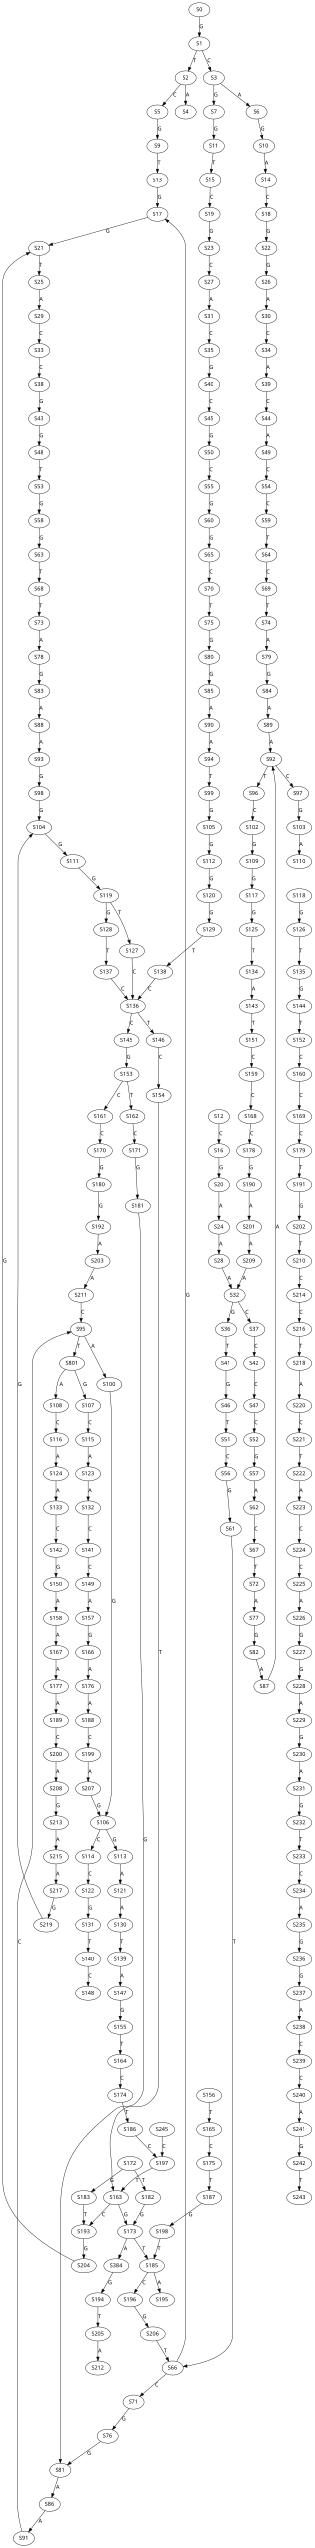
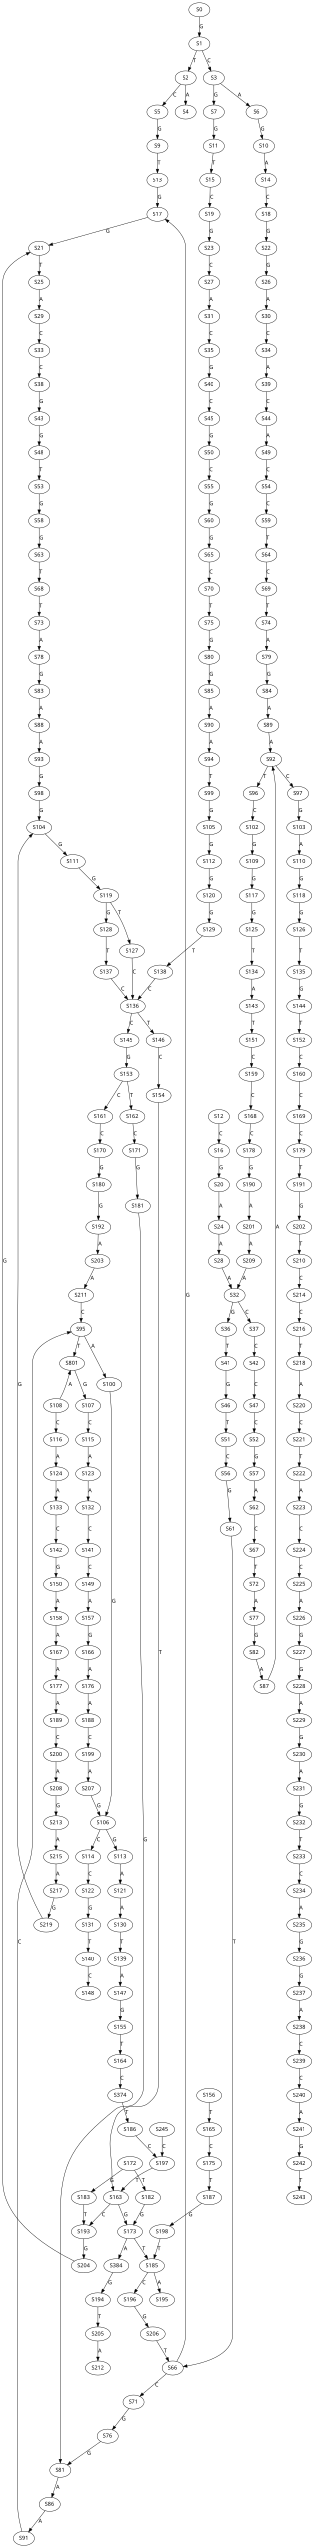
edge "S110" -> "S118": added, label "G"
edge "S801" -> "S108": reversed
node "S174": label "S174" -> "S374"
